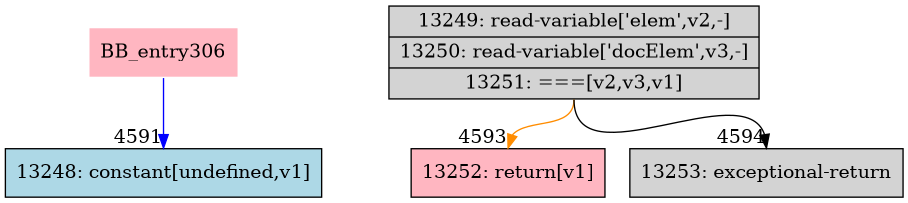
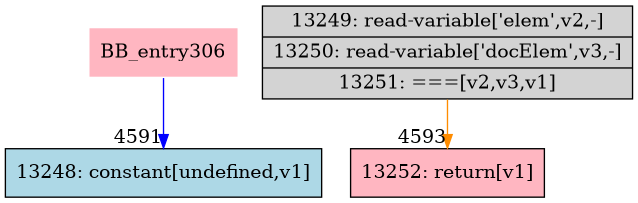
node "13253: exceptional-return": removed
